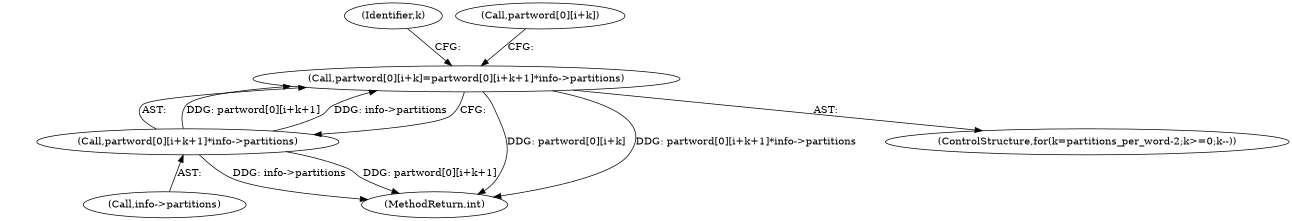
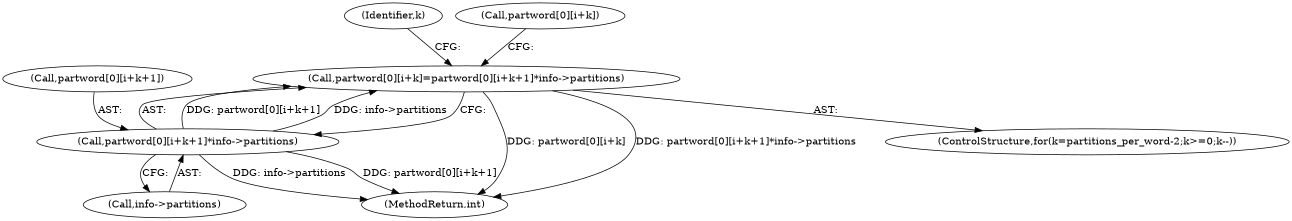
node "(Call,partword[0][i+k+1])": added
edge "(Call,partword[0][i+k+1]*info->partitions)" -> "(Call,info->partitions)": added, label "CFG:"
